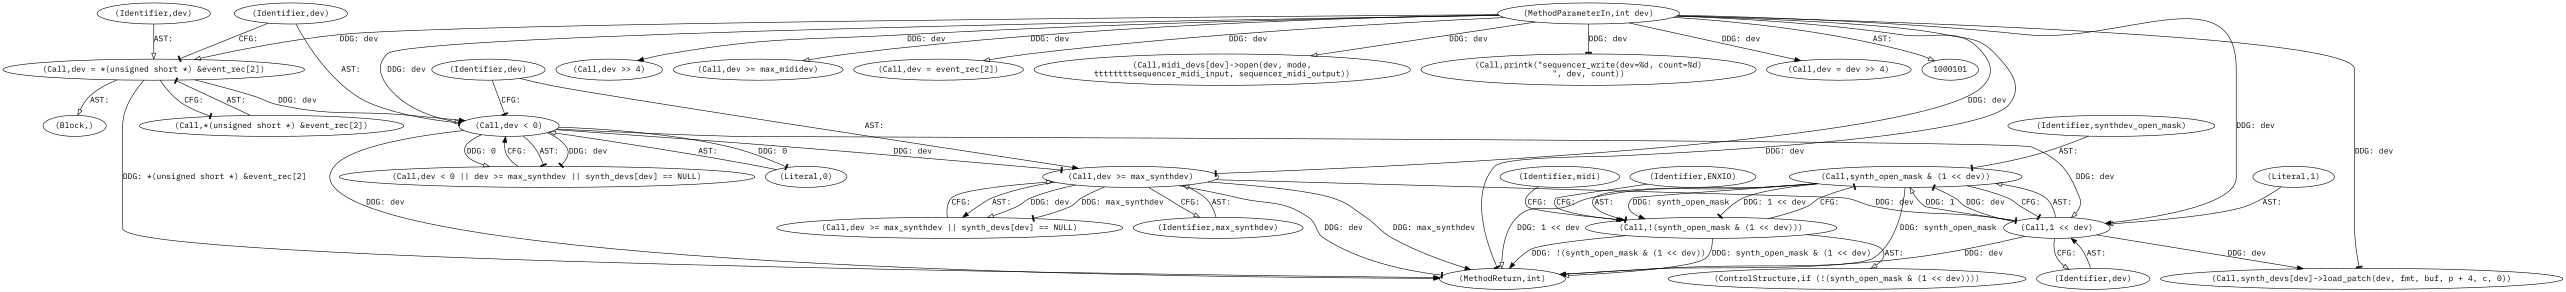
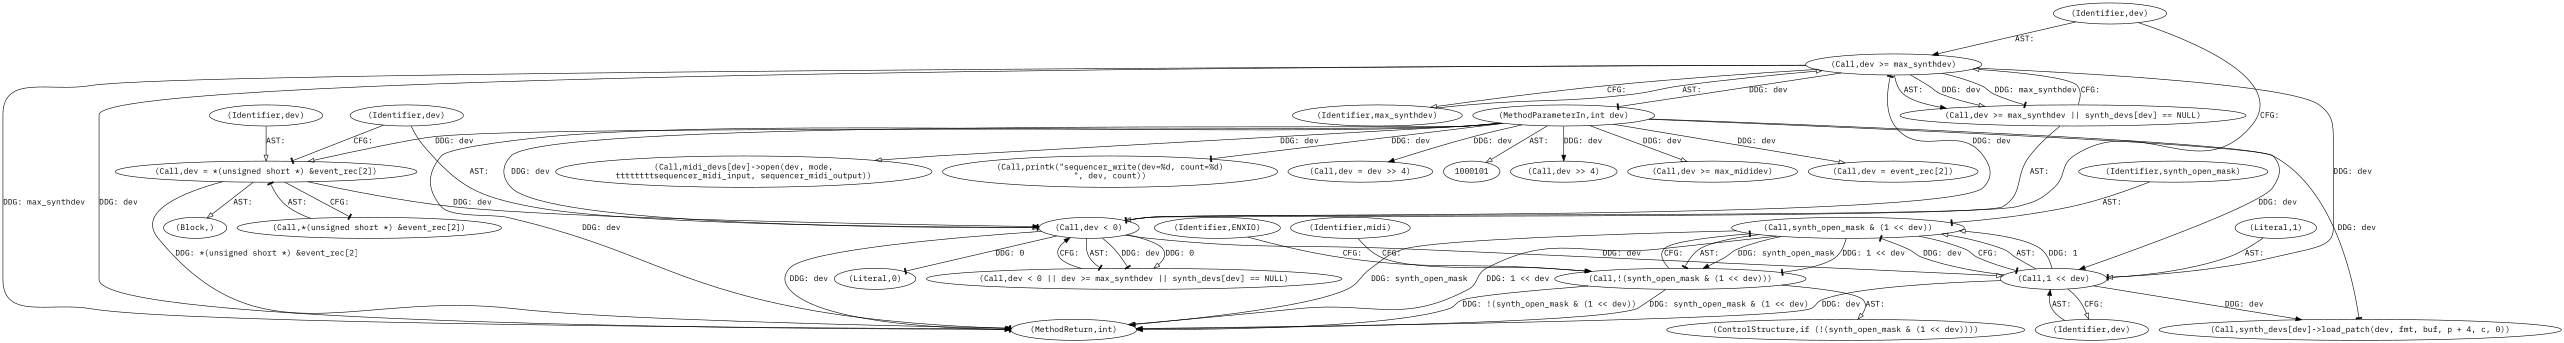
node "(Identifier,synthdev_open_mask)": label "(Identifier,synthdev_open_mask)" -> "(Identifier,synth_open_mask)"
edge "(MethodParameterIn,int dev)" -> "(Call,dev >= max_synthdev)": reversed
edge "(Literal,0)" -> "(Call,dev < 0)": now "(Call,dev >= max_synthdev || synth_devs[dev] == NULL)" -> "(Call,dev < 0)"
